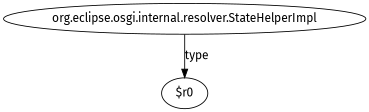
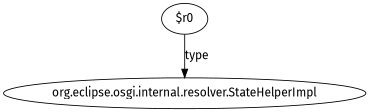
edge "org.eclipse.osgi.internal.resolver.StateHelperImpl" -> "$r0": reversed
